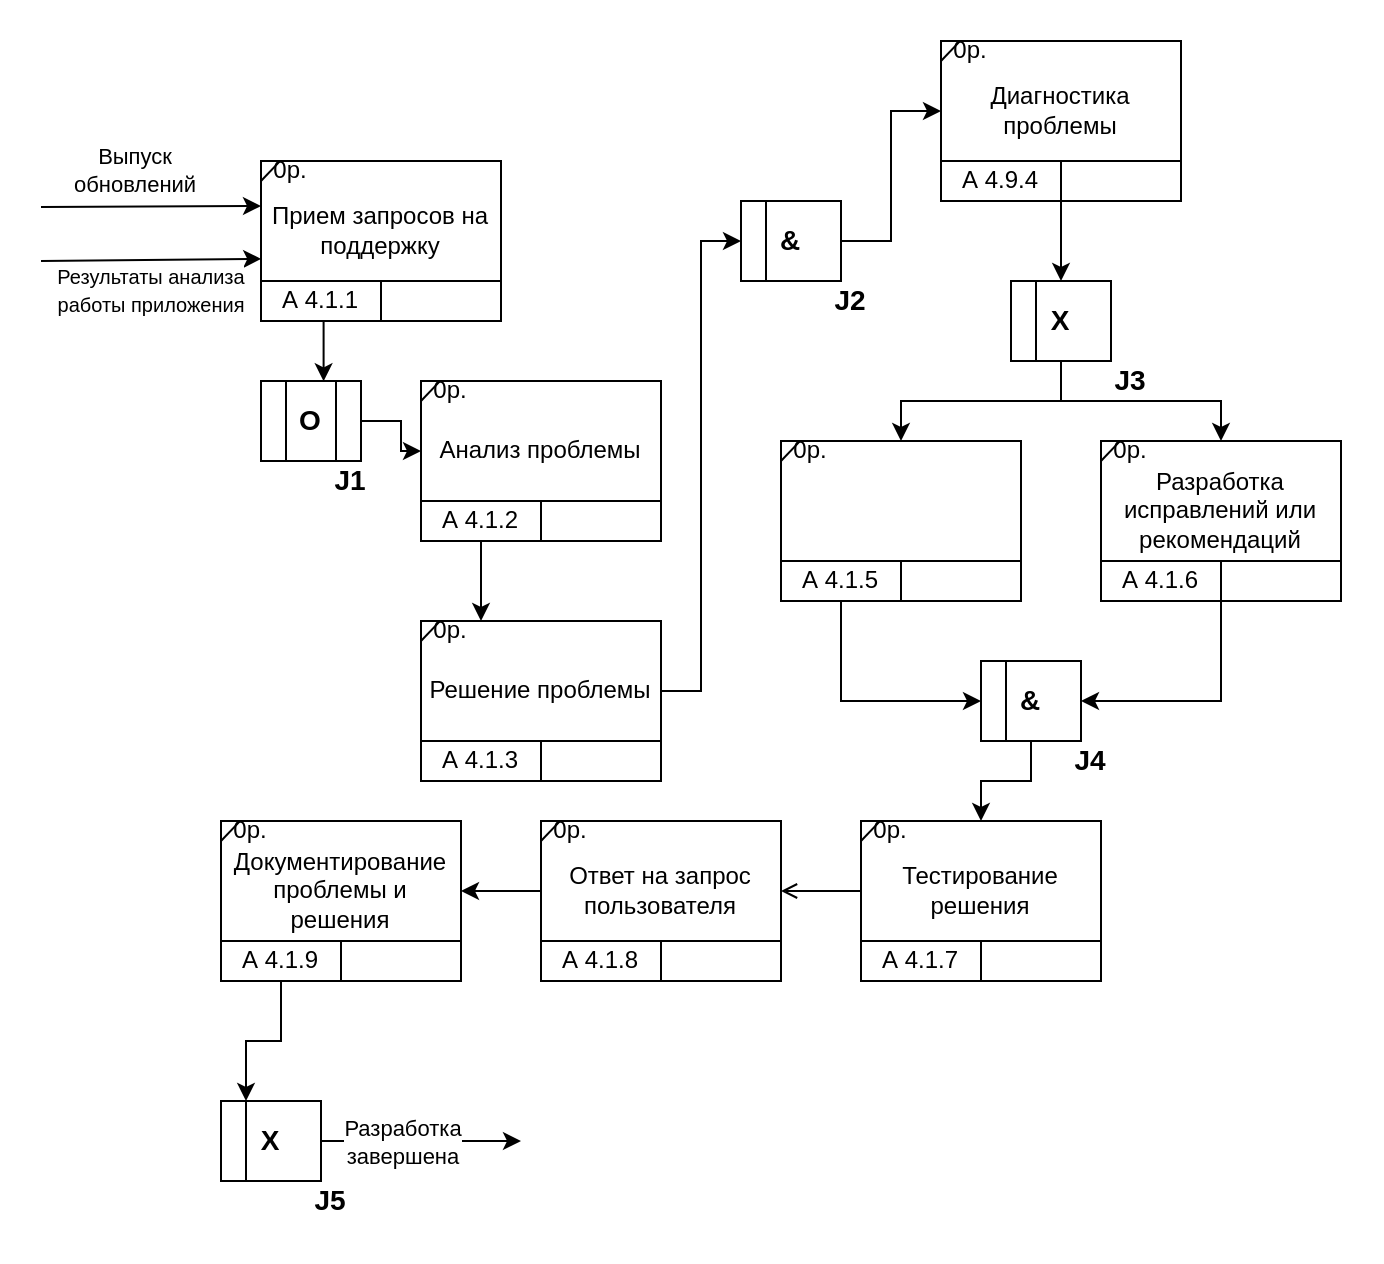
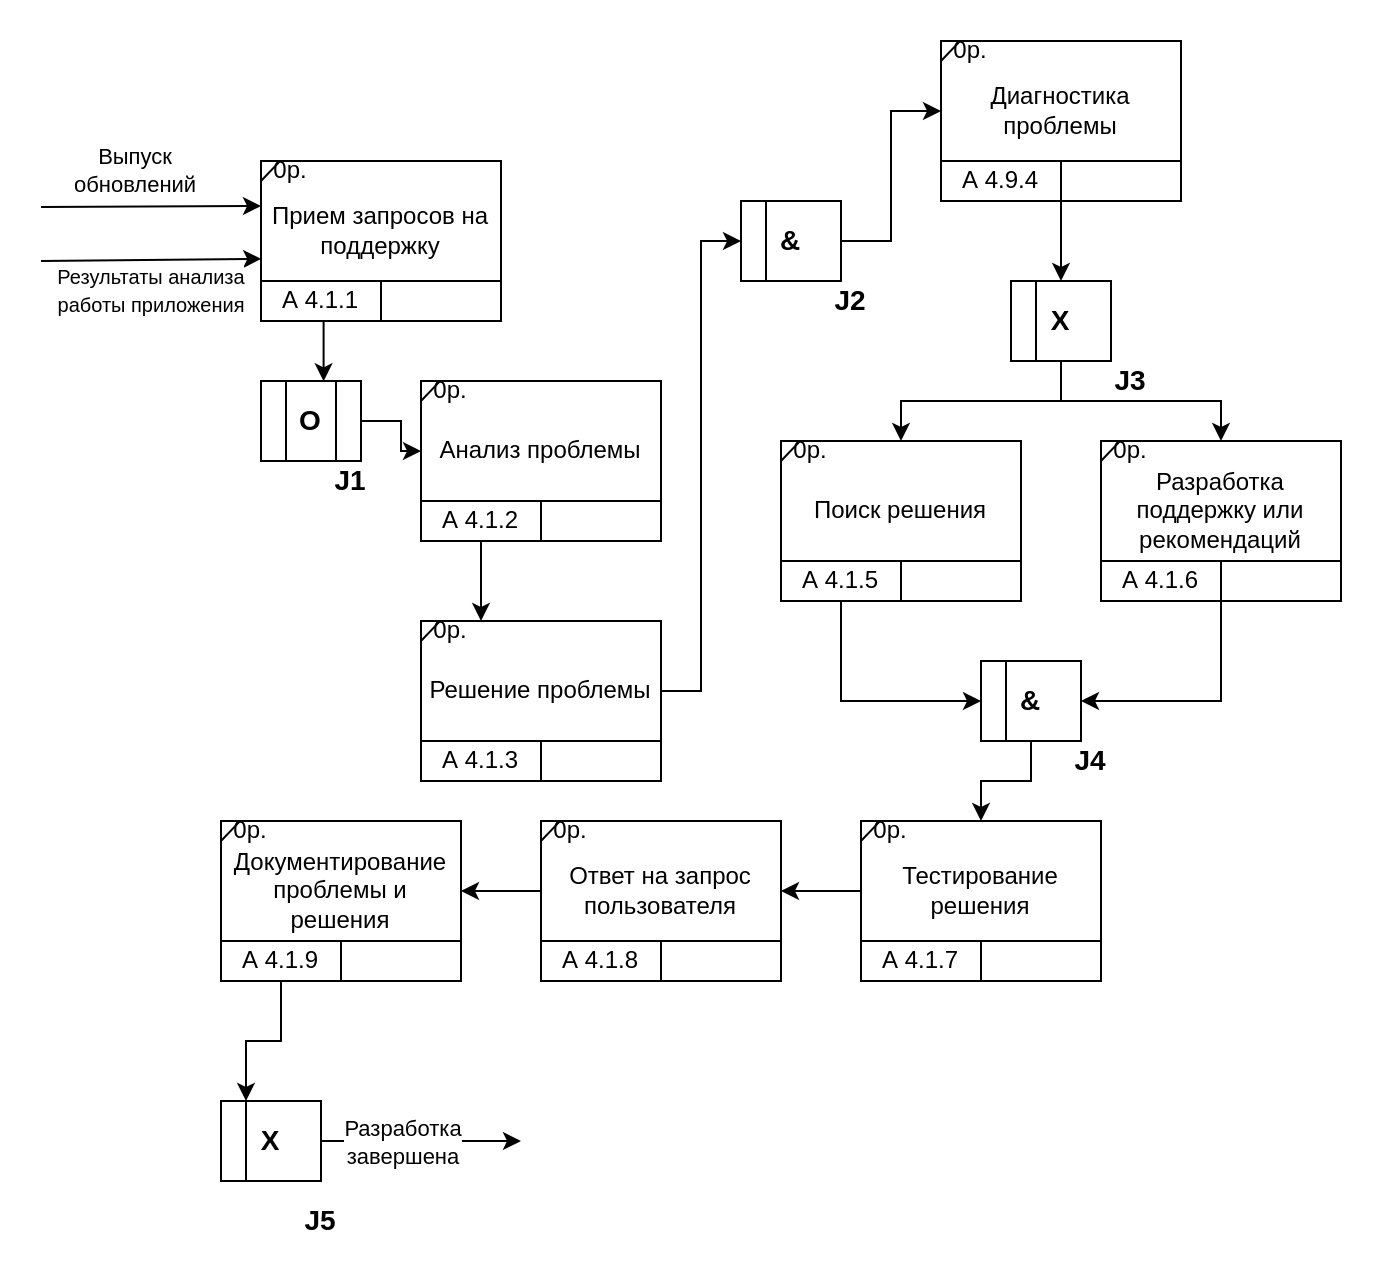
node "Поиск решения": added
node "Разработка исправлений или рекомендаций": label "Разработка исправлений или рекомендаций" -> "Разработка поддержку или рекомендаций"
edge "Тестирование решения" -> "Ответ на запрос пользователя": arrowhead open -> classic
node "J5": moved (331, 1201) -> (321, 1221)
